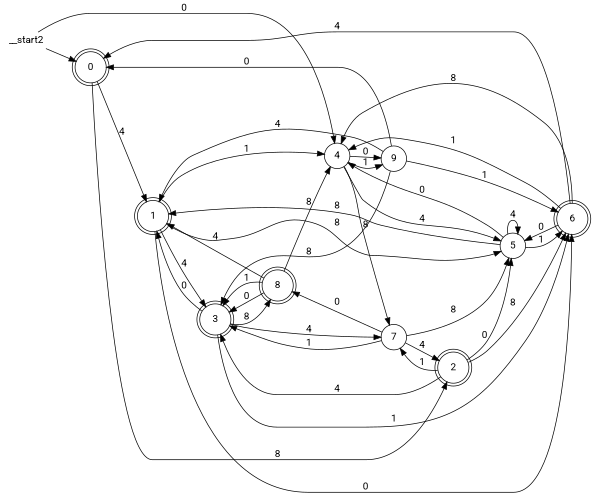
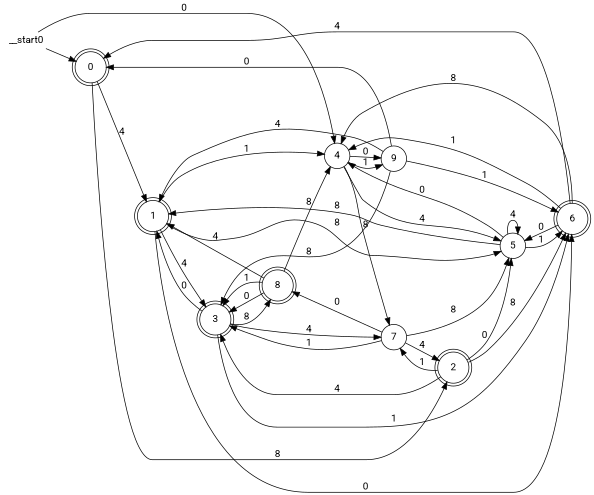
node "__start2": label "__start2" -> "__start0"
